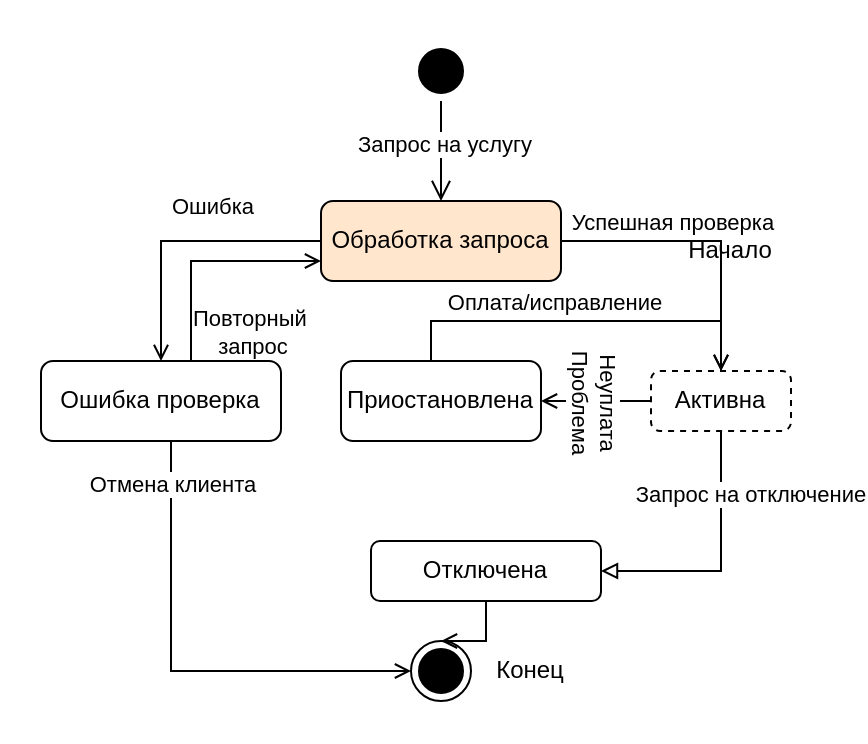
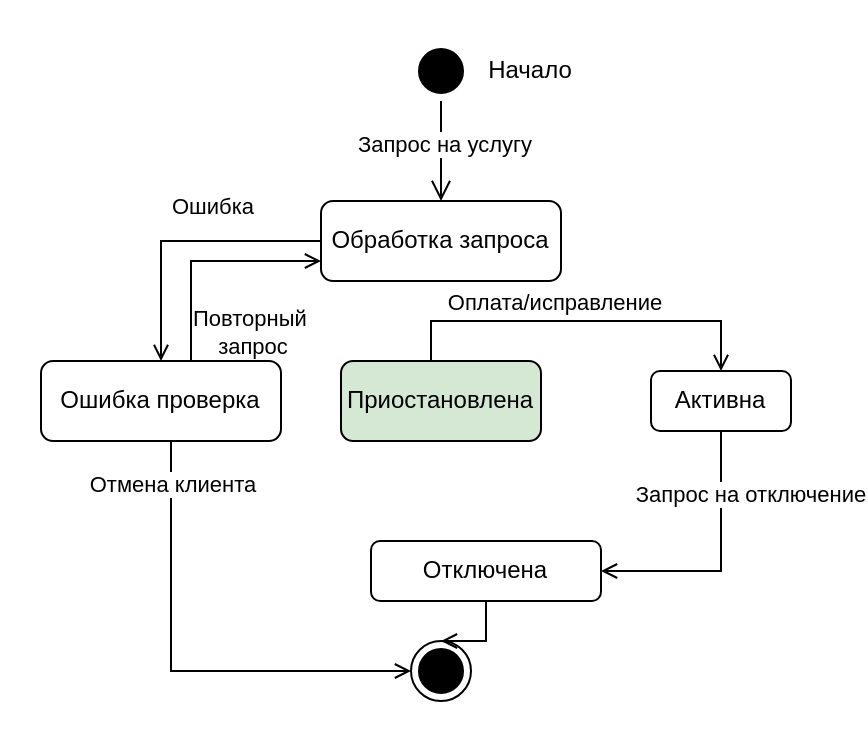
node "Обработка запроса": fillcolor #ffe6cc -> #ffffff
edge "Обработка запроса" -> "Активна": removed, label "Успешная проверка"
node "Начало": moved (731, 251) -> (531, 71)
node "Приостановлена": fillcolor #ffffff -> #d5e8d4
edge "Активна" -> "Приостановлена": removed, label "Неуплата Проблема"
node "Активна": style dashed -> solid
edge "Активна" -> "Отключена": arrowhead block -> open
node "Конец": removed
